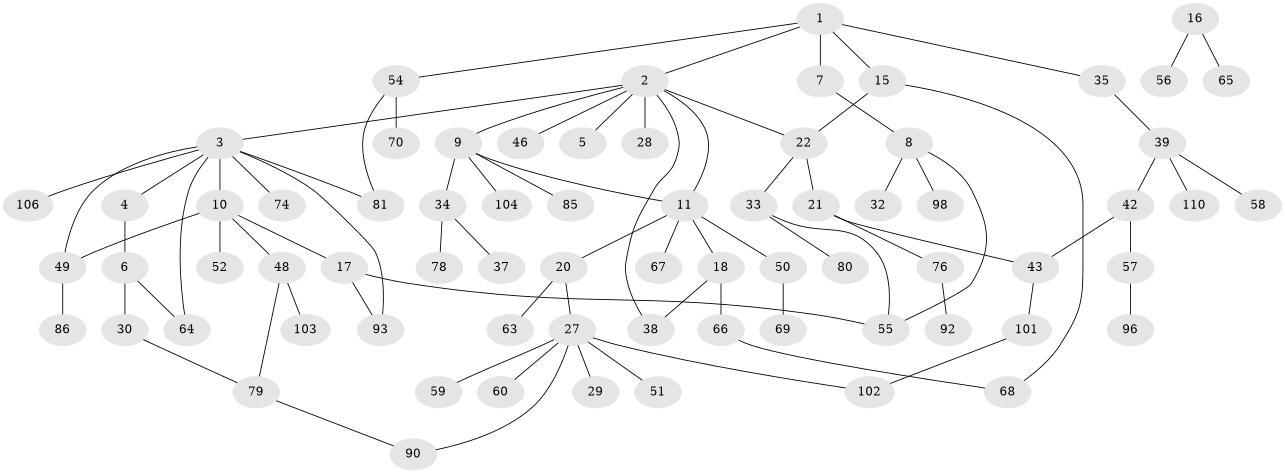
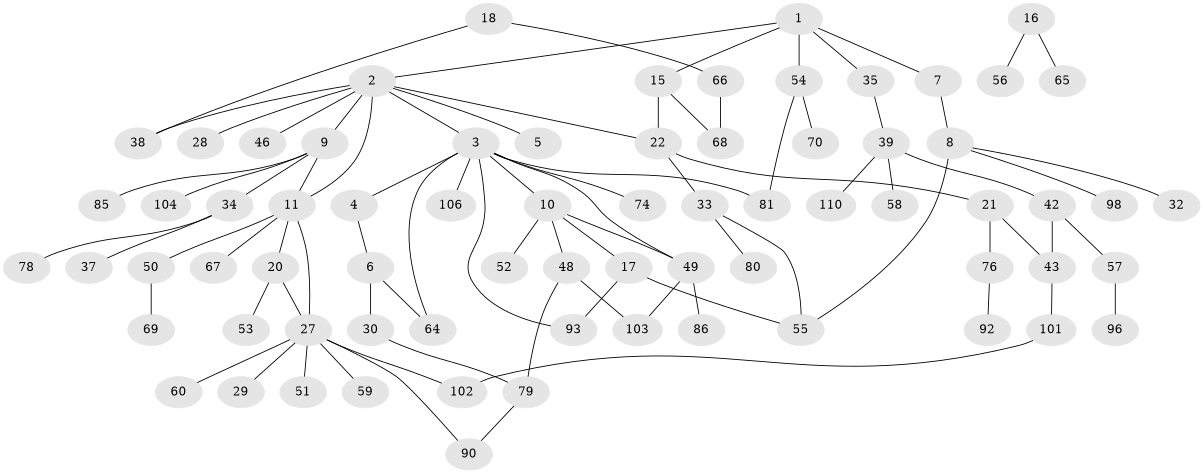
edge "11" -- "18": now "11" -- "27"
edge "49" -- "103": added
node "63": label "63" -> "53"
